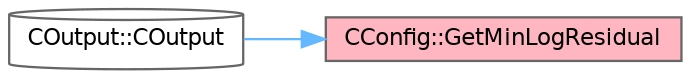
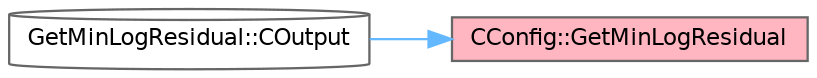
node "COutput::COutput": label "COutput::COutput" -> "GetMinLogResidual::COutput"
